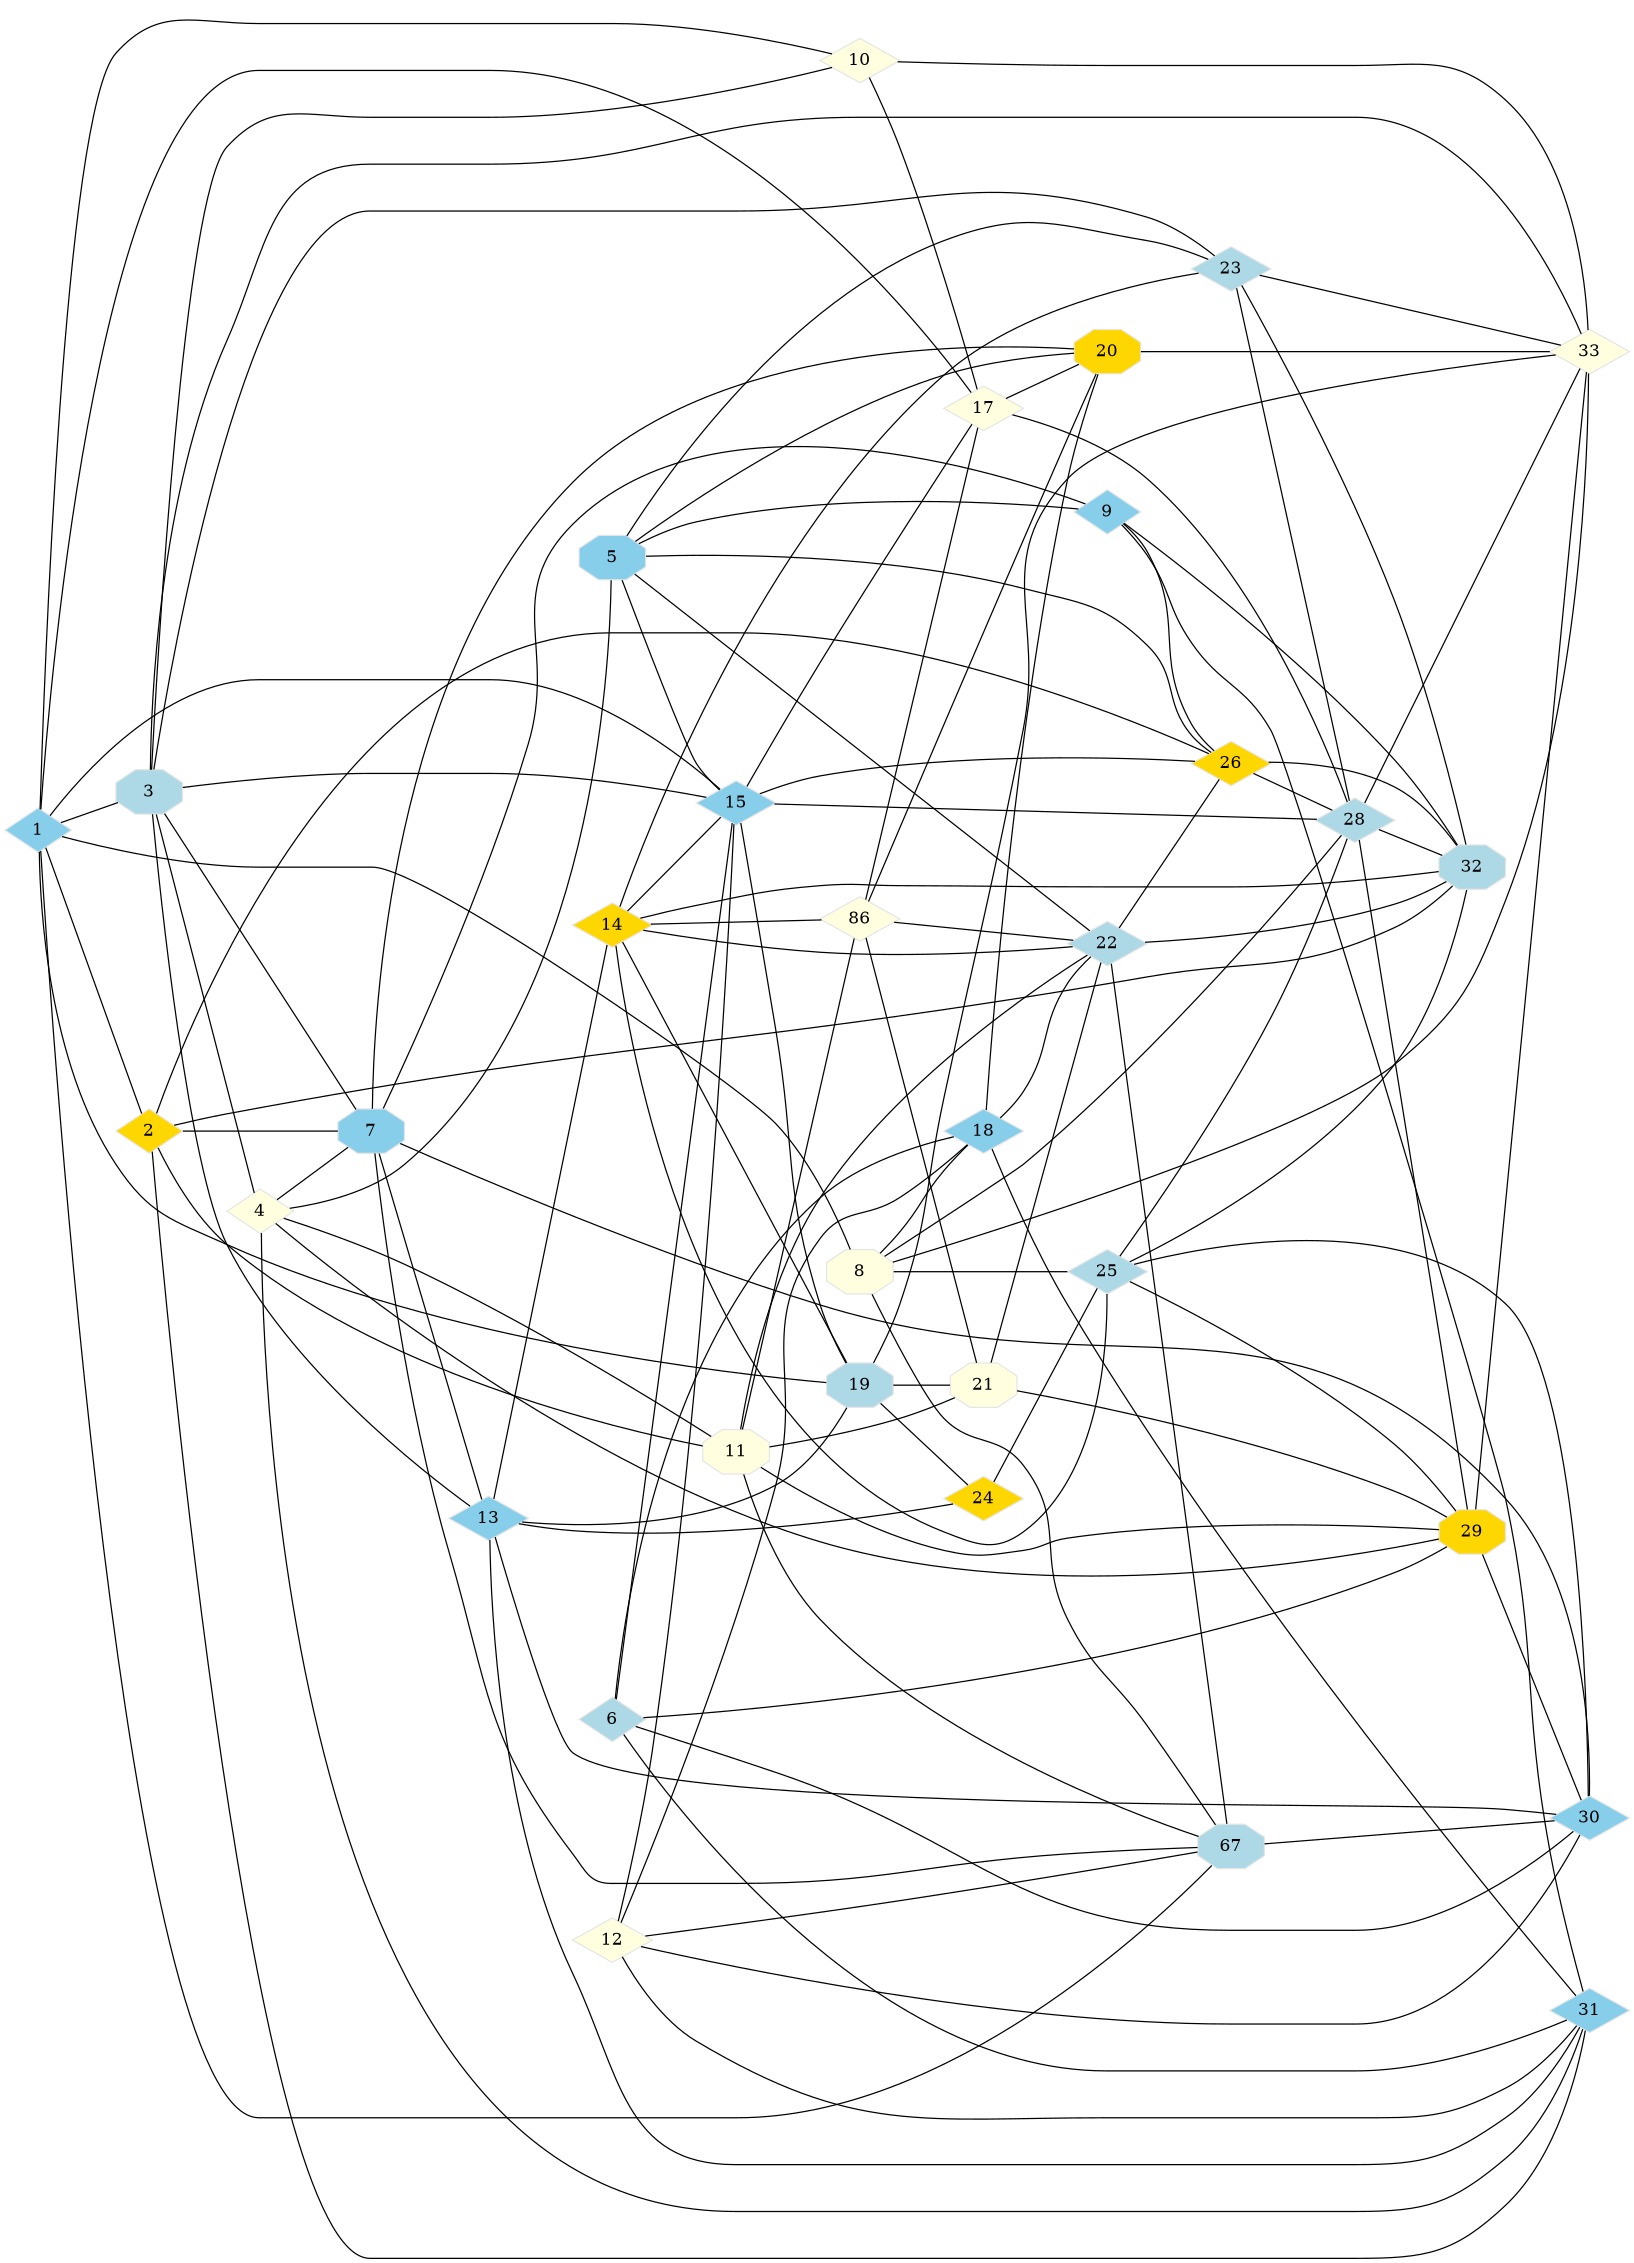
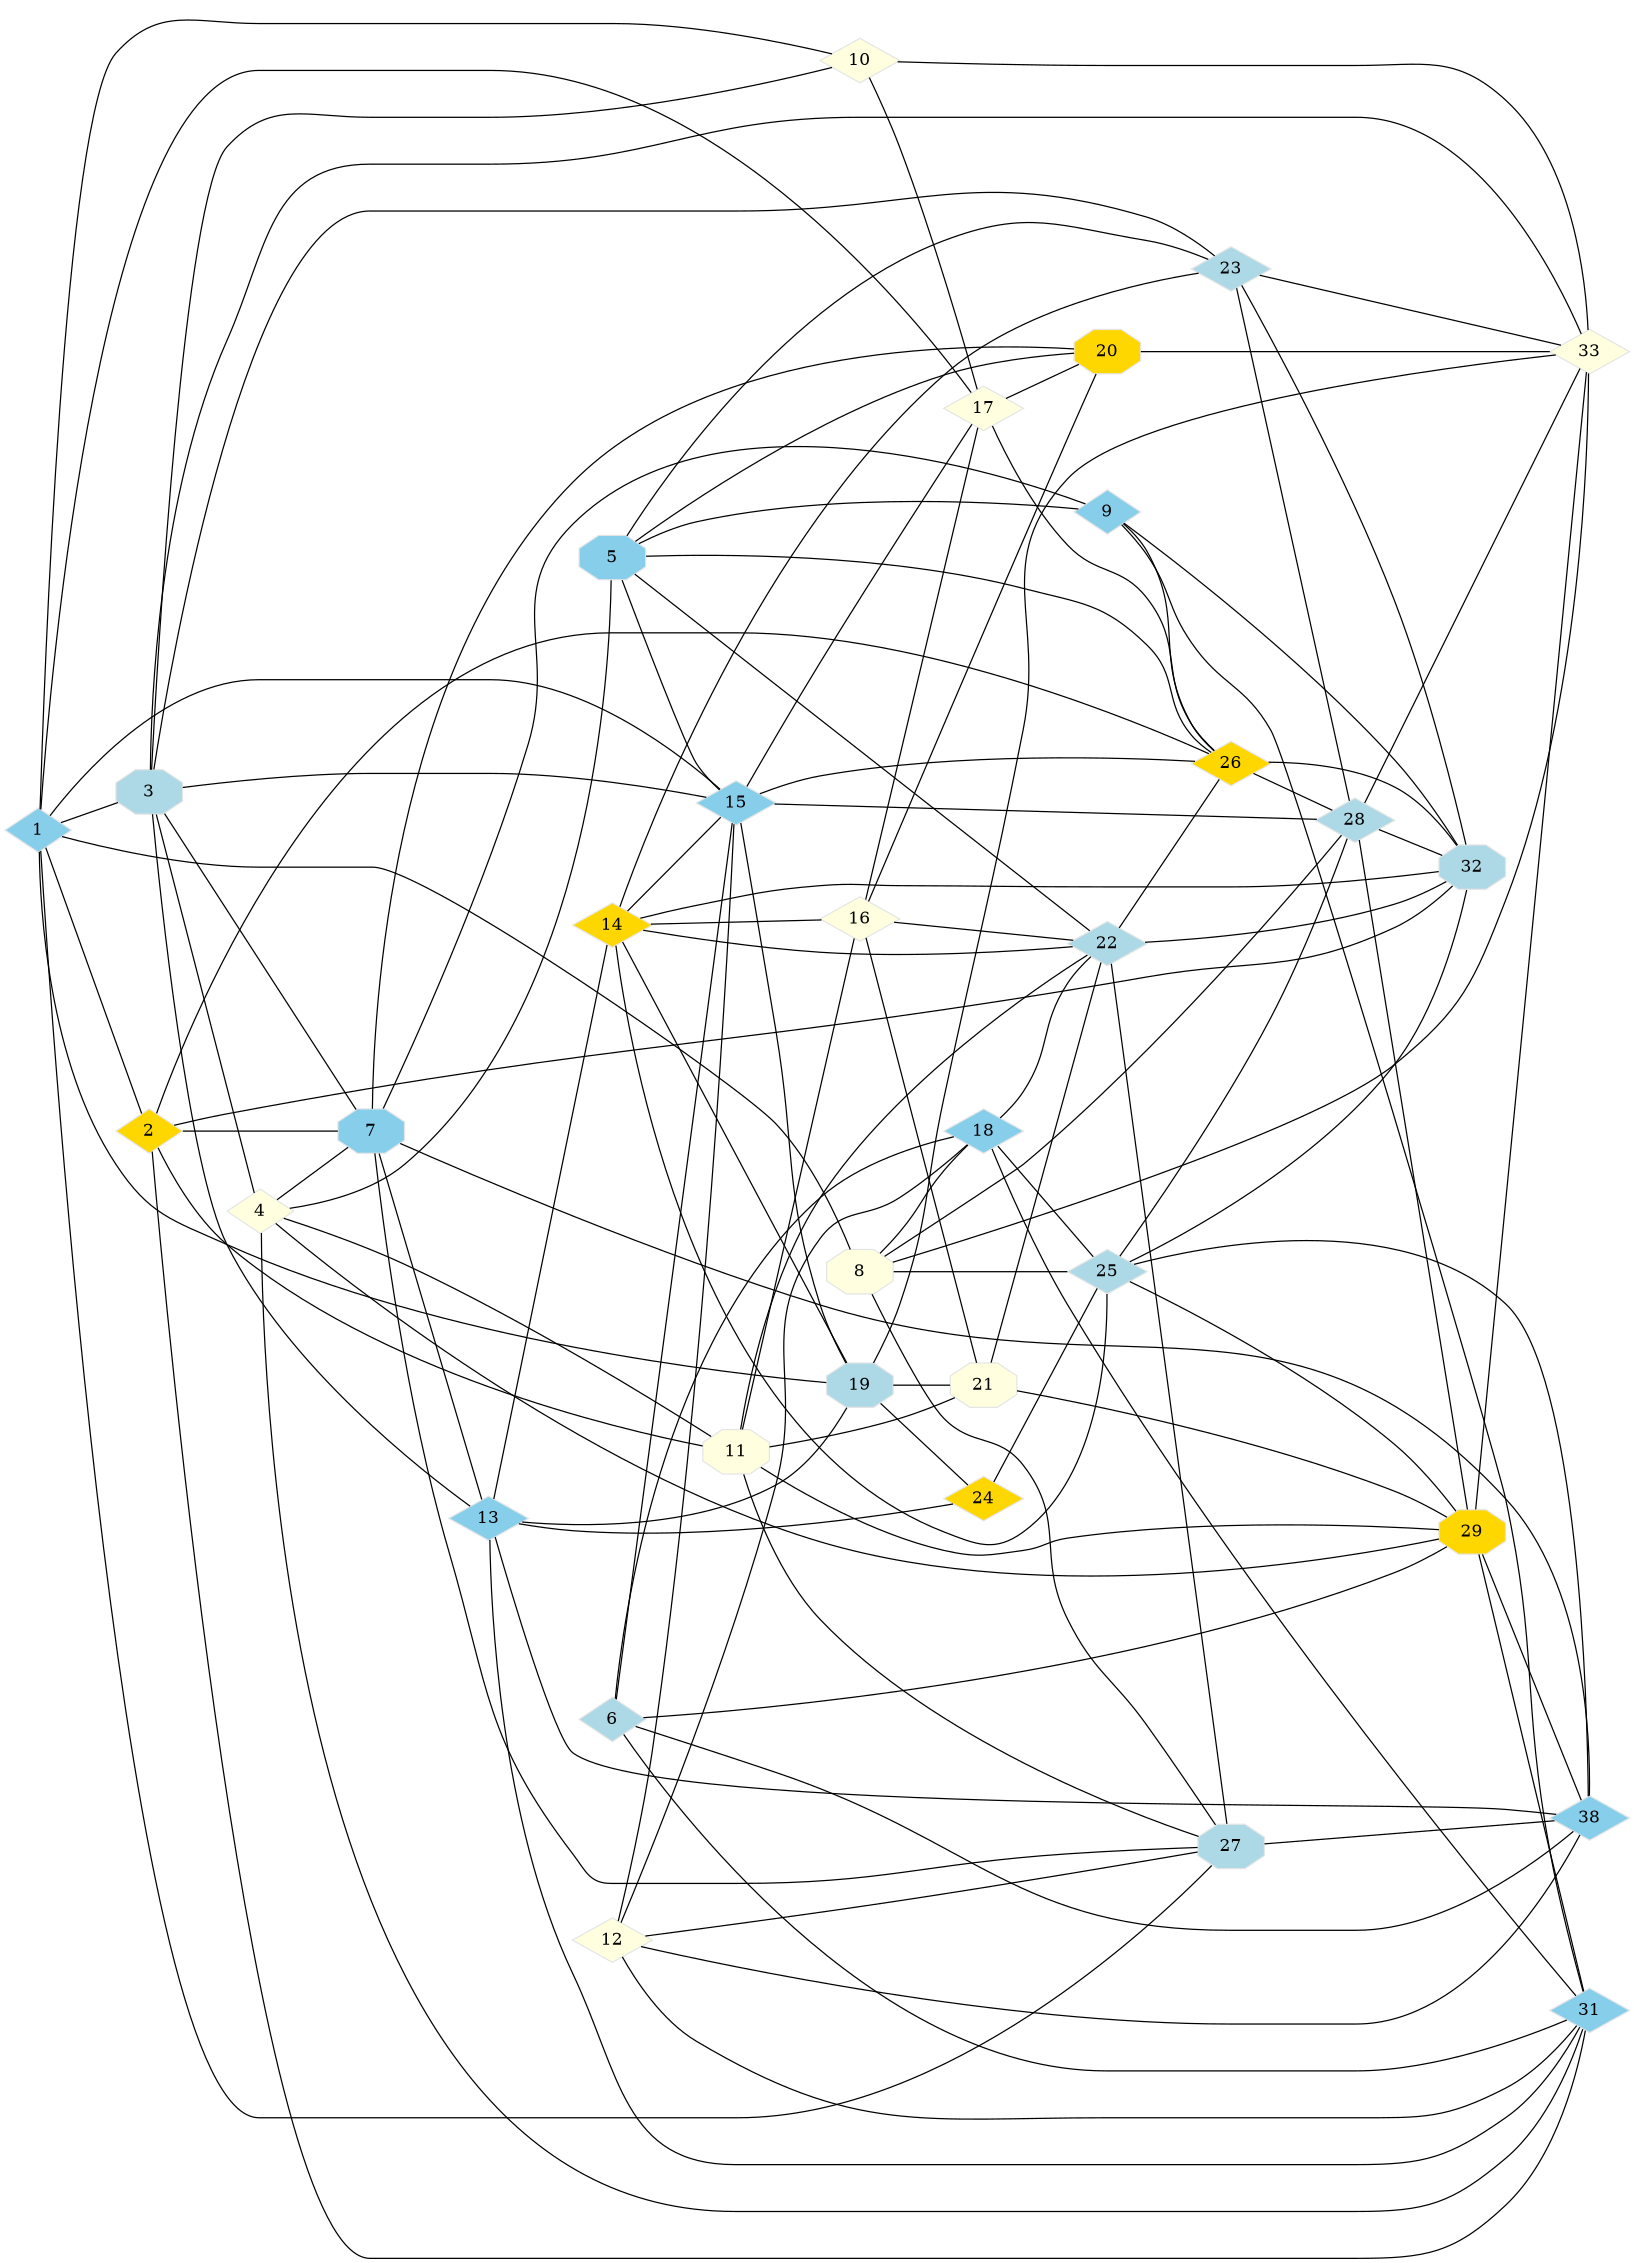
edge "17" -- "28": now "17" -- "26"
edge "20" -- "18": now "25" -- "18"
node "86": label "86" -> "16"
edge "29" -- "31": added
node "30": label "30" -> "38"
node "67": label "67" -> "27"
